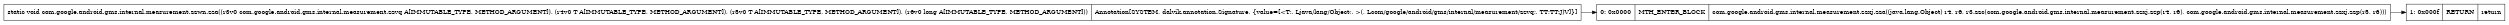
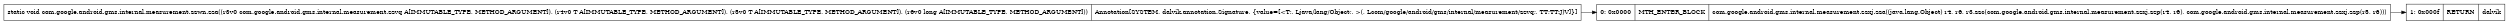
node "1: 0x000f": text "return" -> "dalvik"
